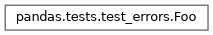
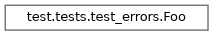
node "pandas.tests.test_errors.Foo": label "pandas.tests.test_errors.Foo" -> "test.tests.test_errors.Foo"
